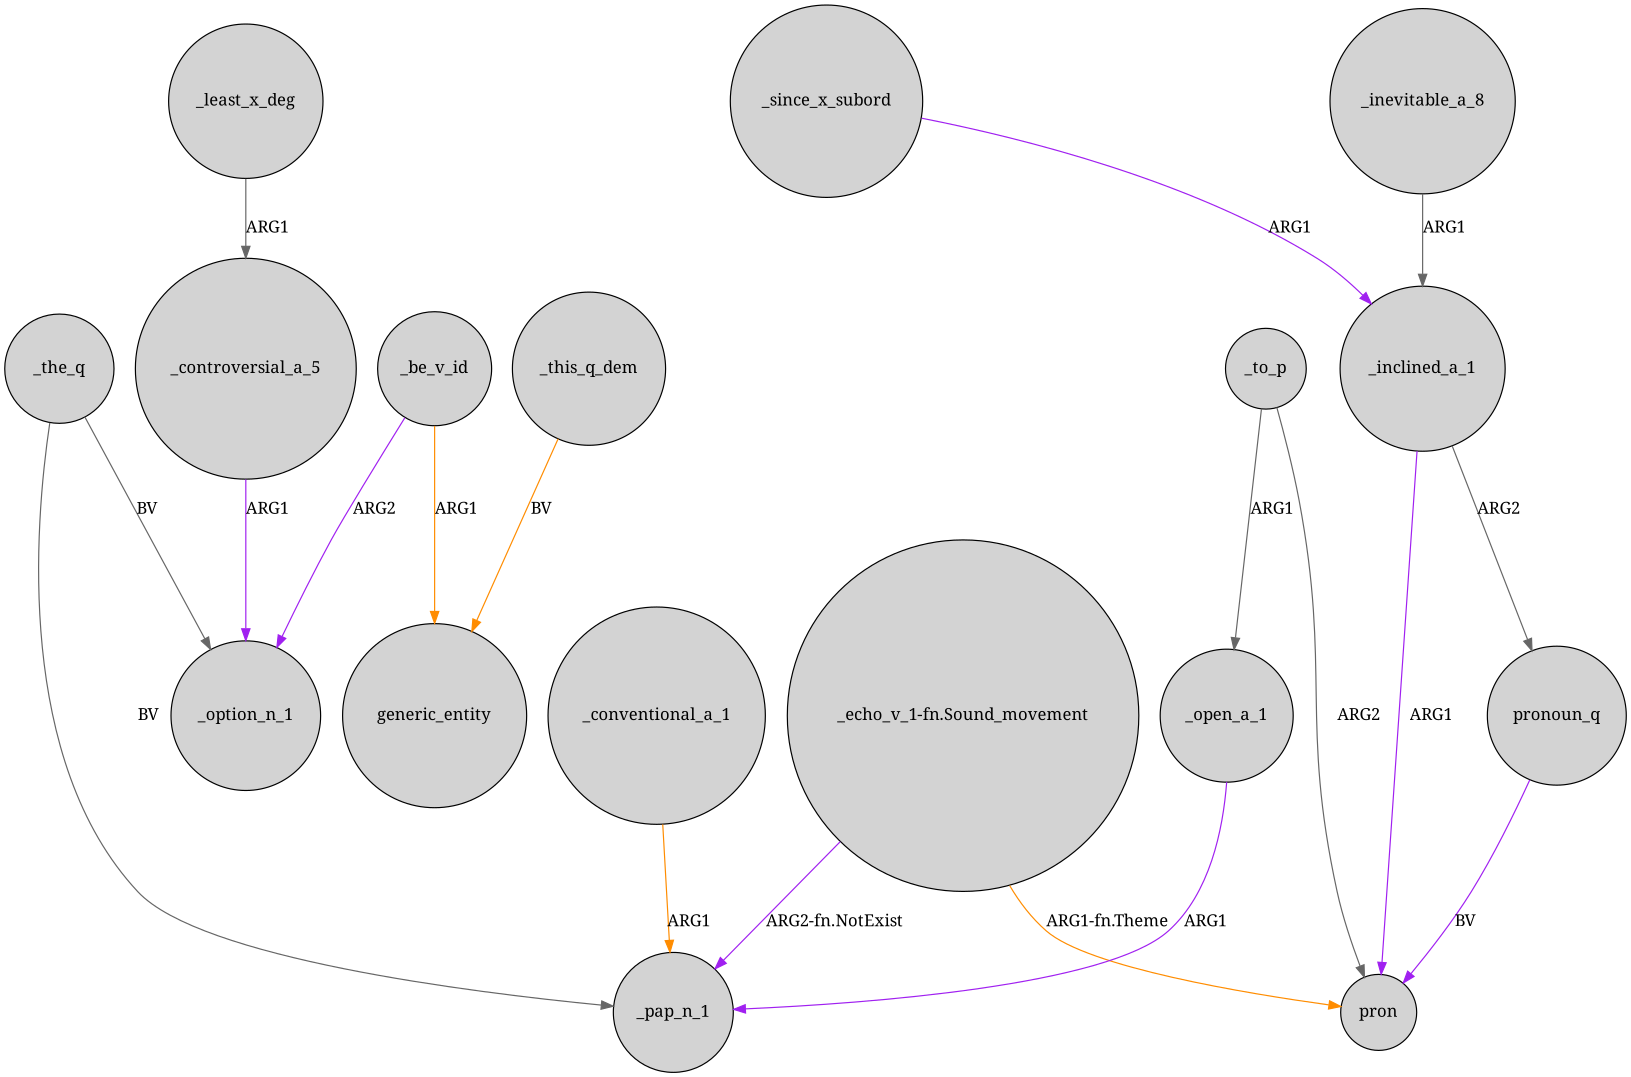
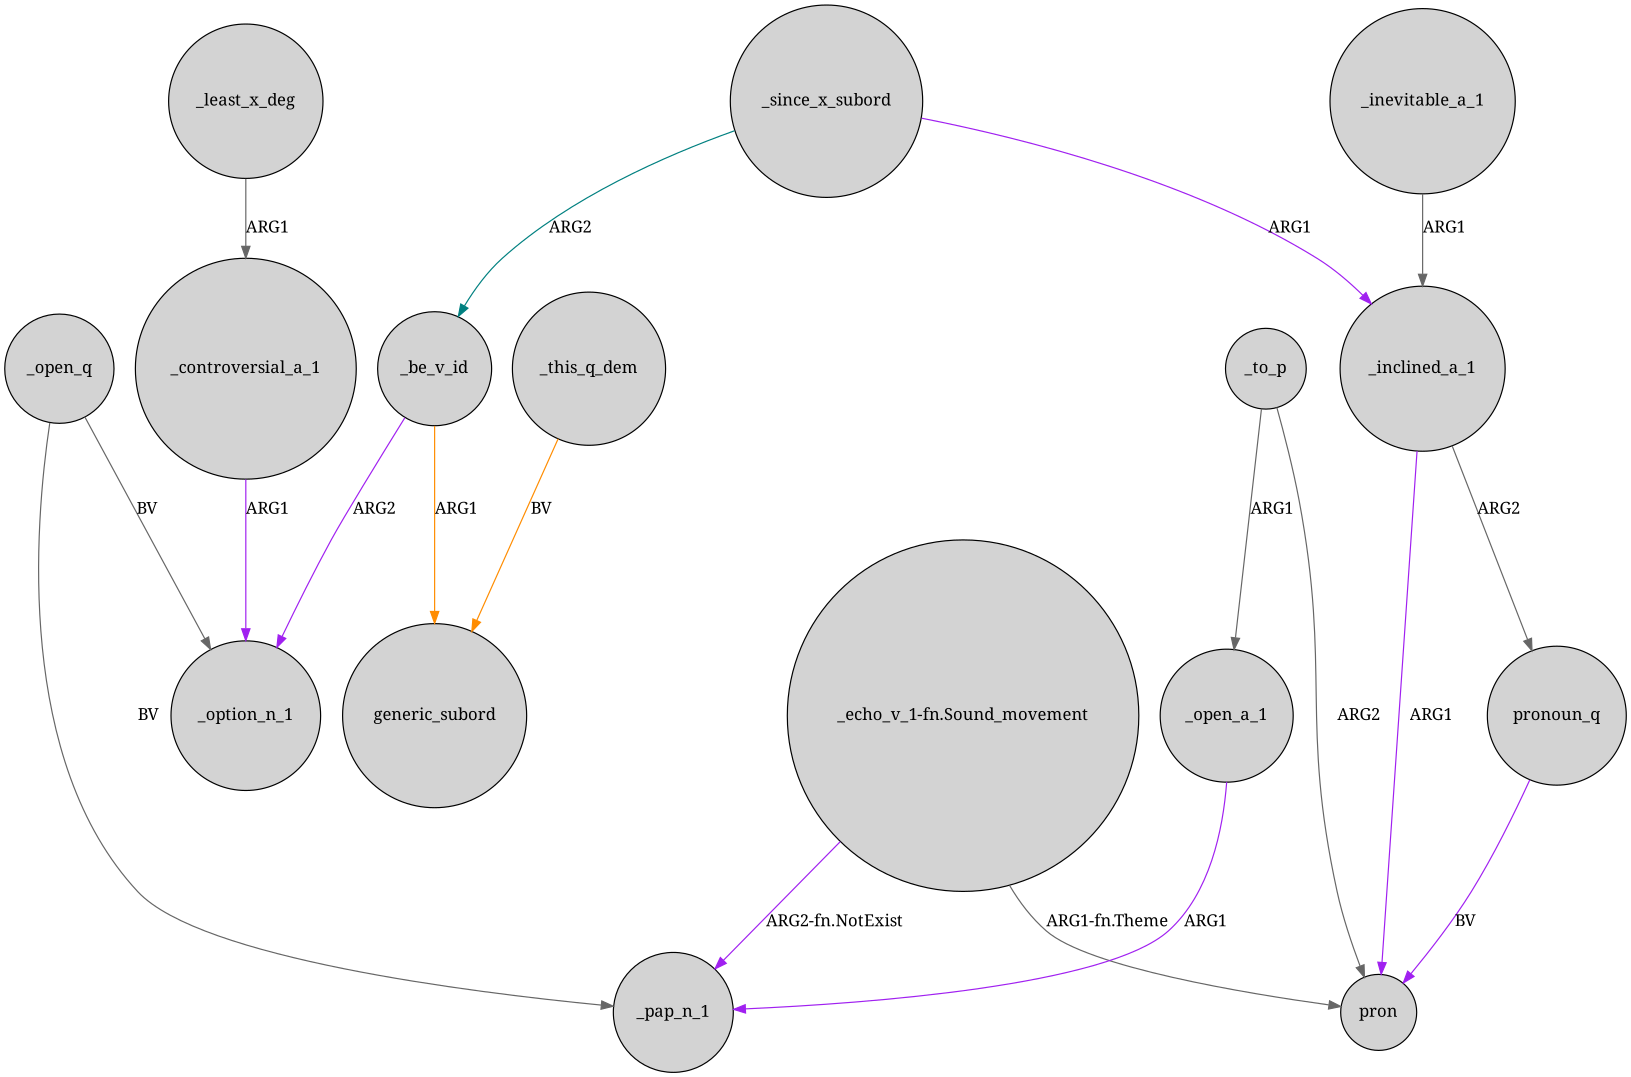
node "_inevitable_a_8": label "_inevitable_a_8" -> "_inevitable_a_1"
edge "_since_x_subord" -> "_be_v_id": added, label "ARG2"
node "_the_q": label "_the_q" -> "_open_q"
node "_controversial_a_5": label "_controversial_a_5" -> "_controversial_a_1"
node "generic_entity": label "generic_entity" -> "generic_subord"
node "_conventional_a_1": removed
edge "_echo_v_1-fn.Sound_movement" -> "pron": color darkorange -> gray40
